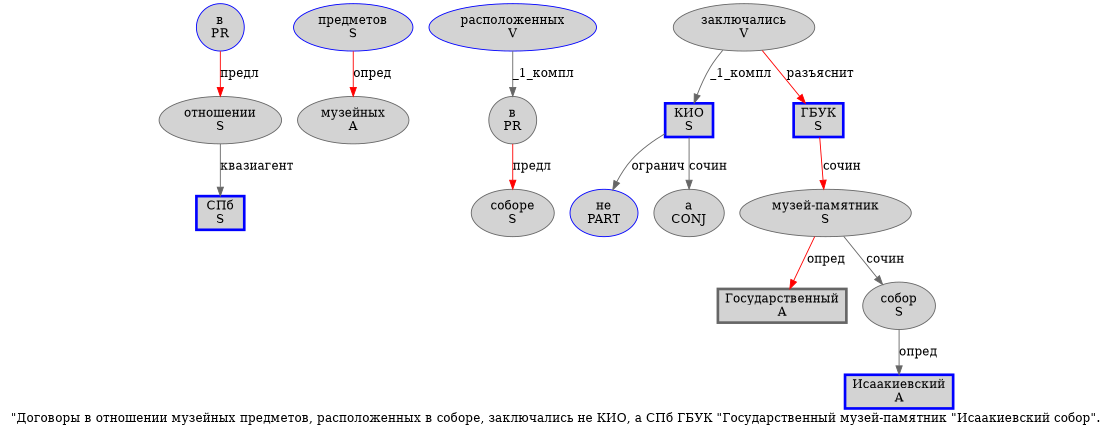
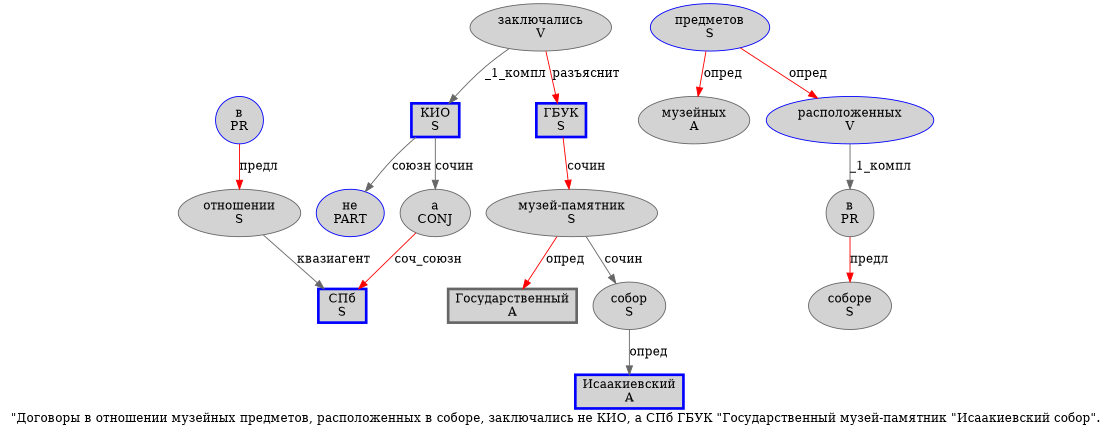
edge "предметов S" -> "расположенных V": added, label "опред"
edge "КИО S" -> "не PART": label "огранич" -> "союзн"
edge "а CONJ" -> "СПб S": added, label "соч_союзн"
